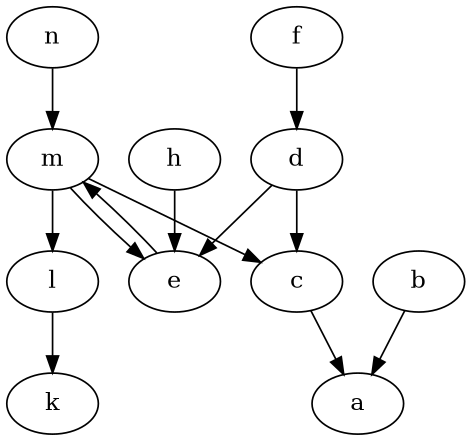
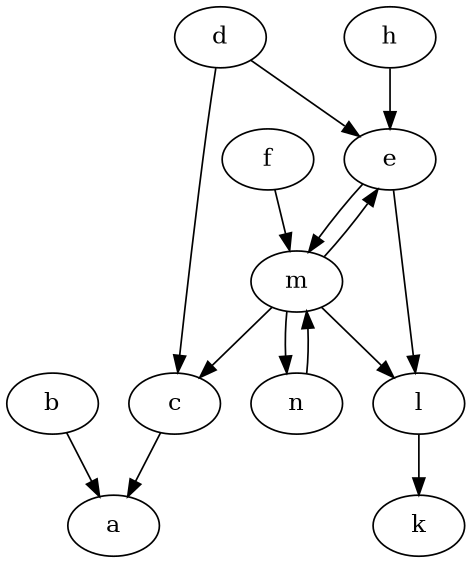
edge "f" -> "d": now "f" -> "m"
edge "e" -> "l": added
edge "m" -> "n": added
